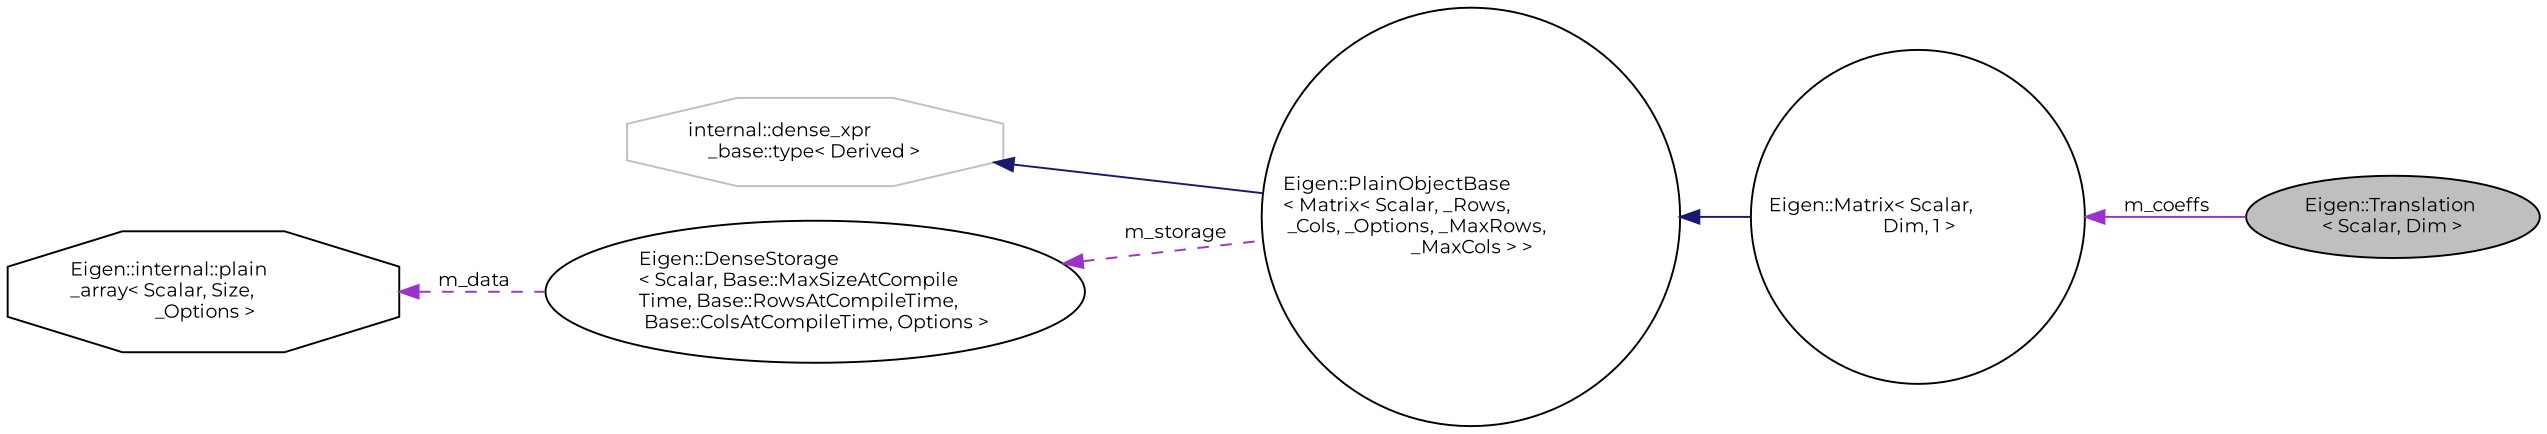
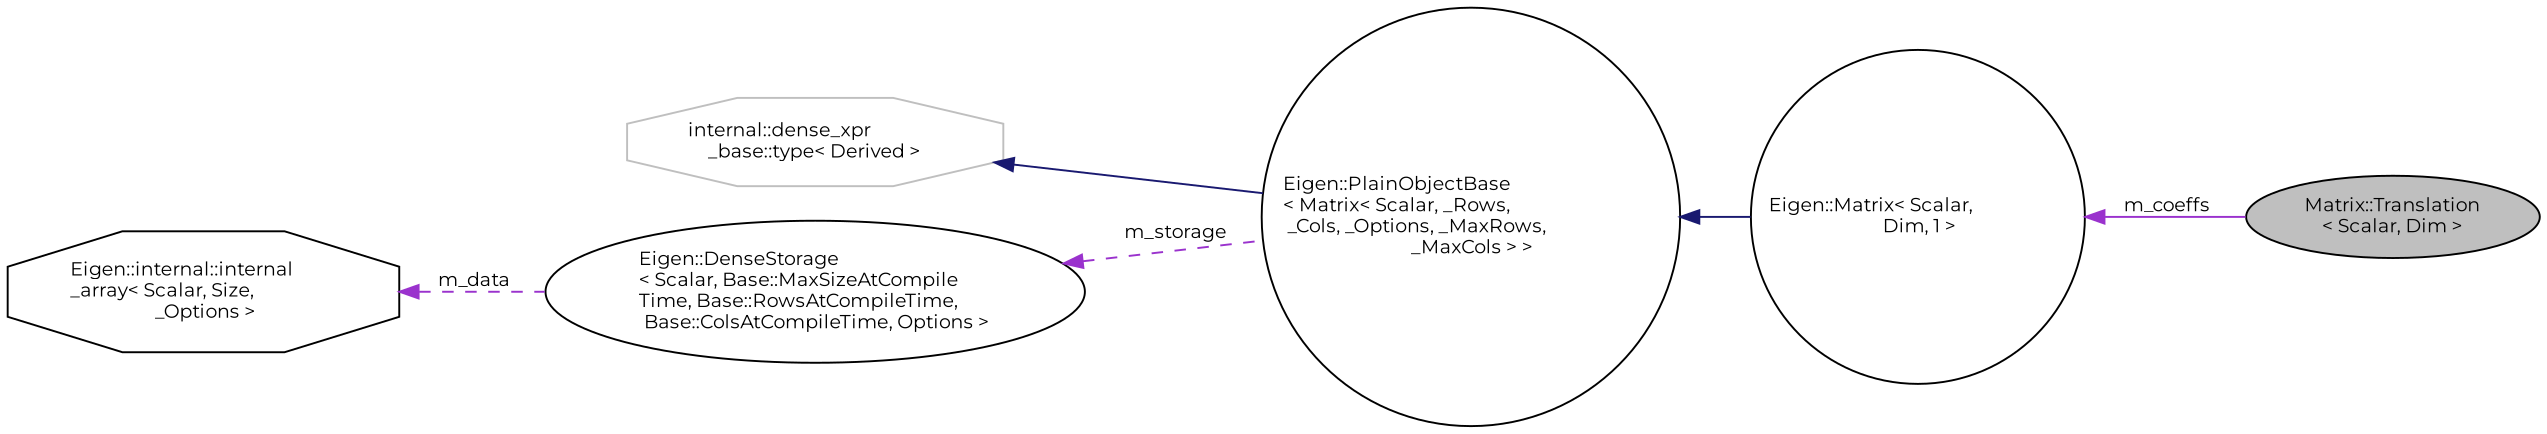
node "Eigen::Translation < Scalar, Dim >": label "Eigen::Translation < Scalar, Dim >" -> "Matrix::Translation < Scalar, Dim >"
node "Eigen::internal::plain _array< Scalar, Size, _Options >": label "Eigen::internal::plain _array< Scalar, Size, _Options >" -> "Eigen::internal::internal _array< Scalar, Size, _Options >"
